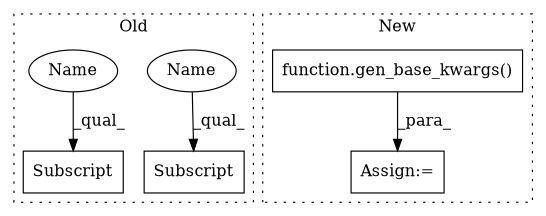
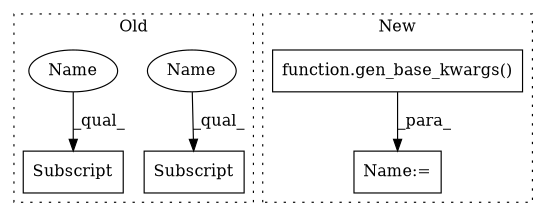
node "Assign:=": label "Assign:=" -> "Name:="
